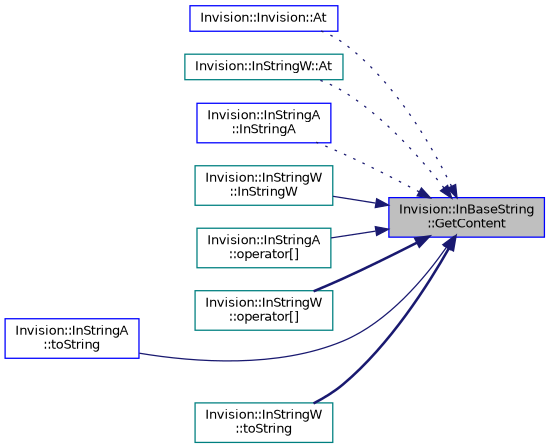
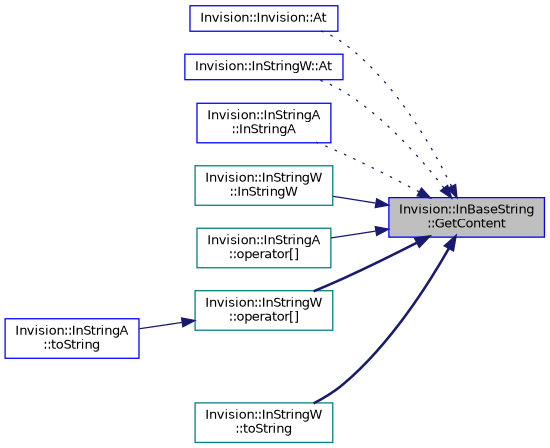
node "Invision::InStringW::At": color teal -> blue
edge "Invision::InStringA ::toString" -> "Invision::InBaseString ::GetContent": now "Invision::InStringA ::toString" -> "Invision::InStringW ::operator[]"
